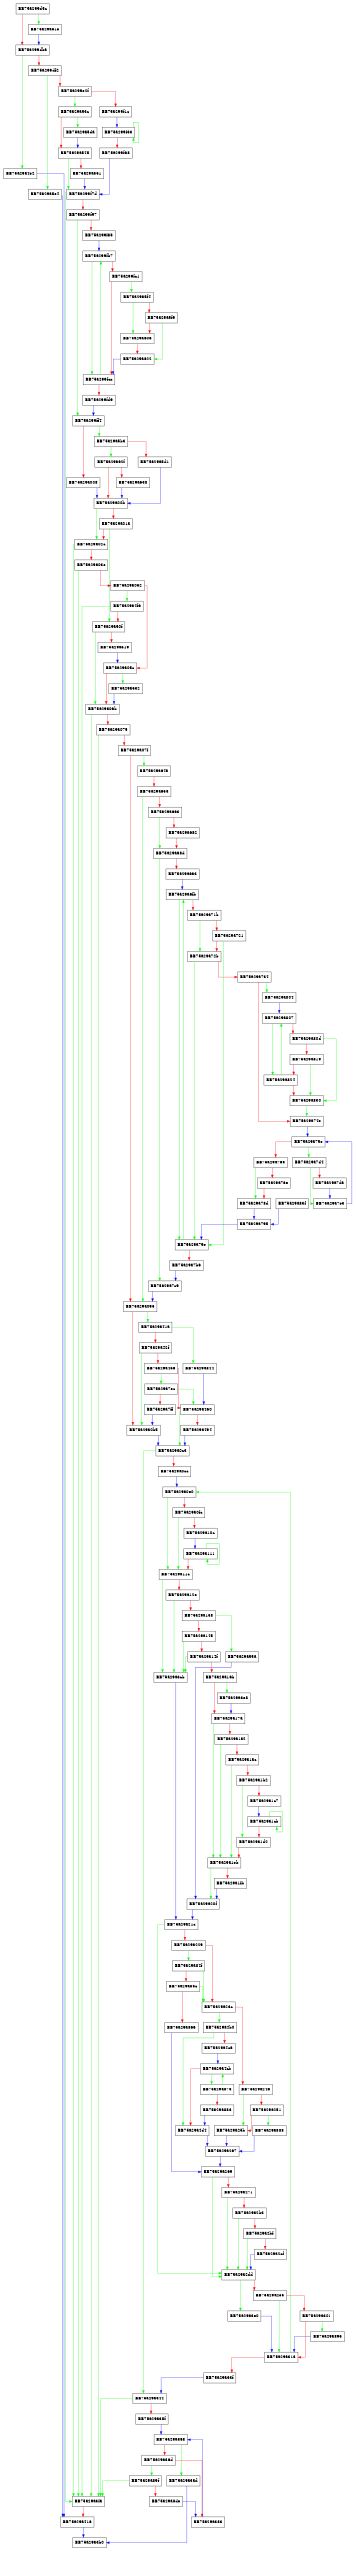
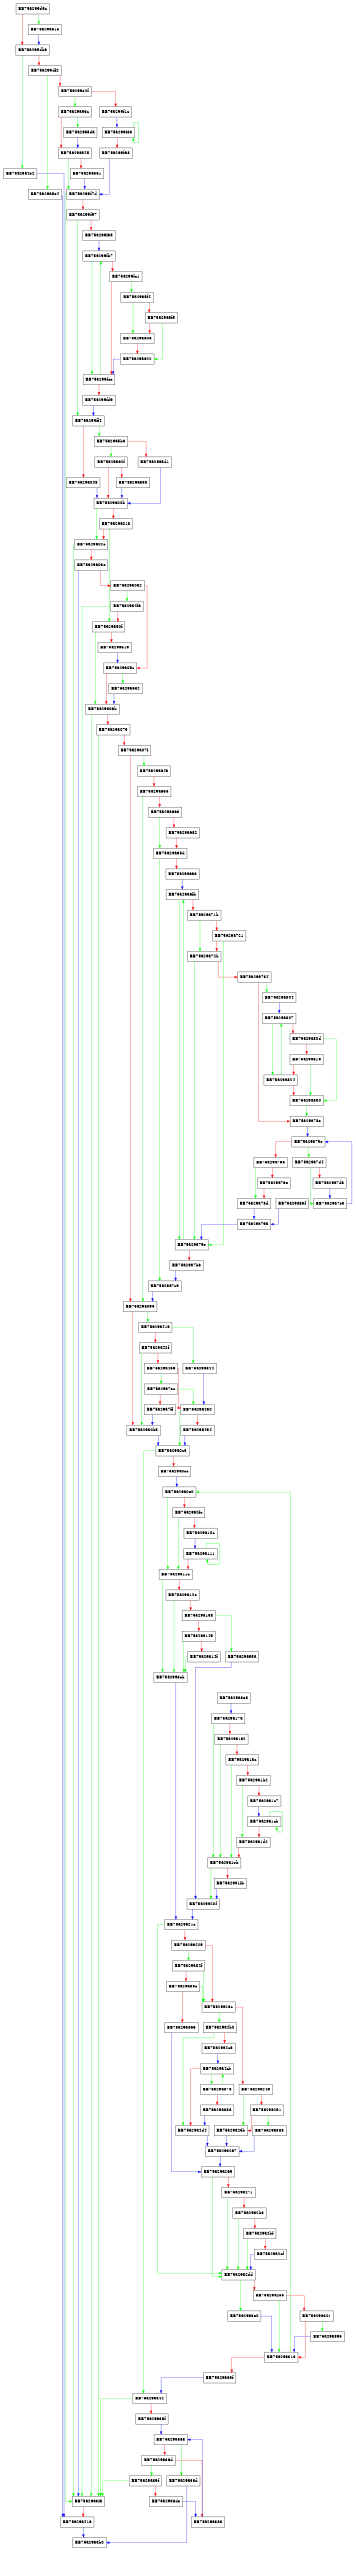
node "BB75a29a74e": label "BB75a29a74e" -> "BB75a29a78e"
edge "BB75a29a03e" -> "BB75a29a3fa": color green -> blue
node "BB75a29a16b": removed
